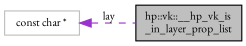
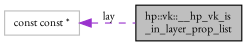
node "const char *": label "const char *" -> "const const *"
